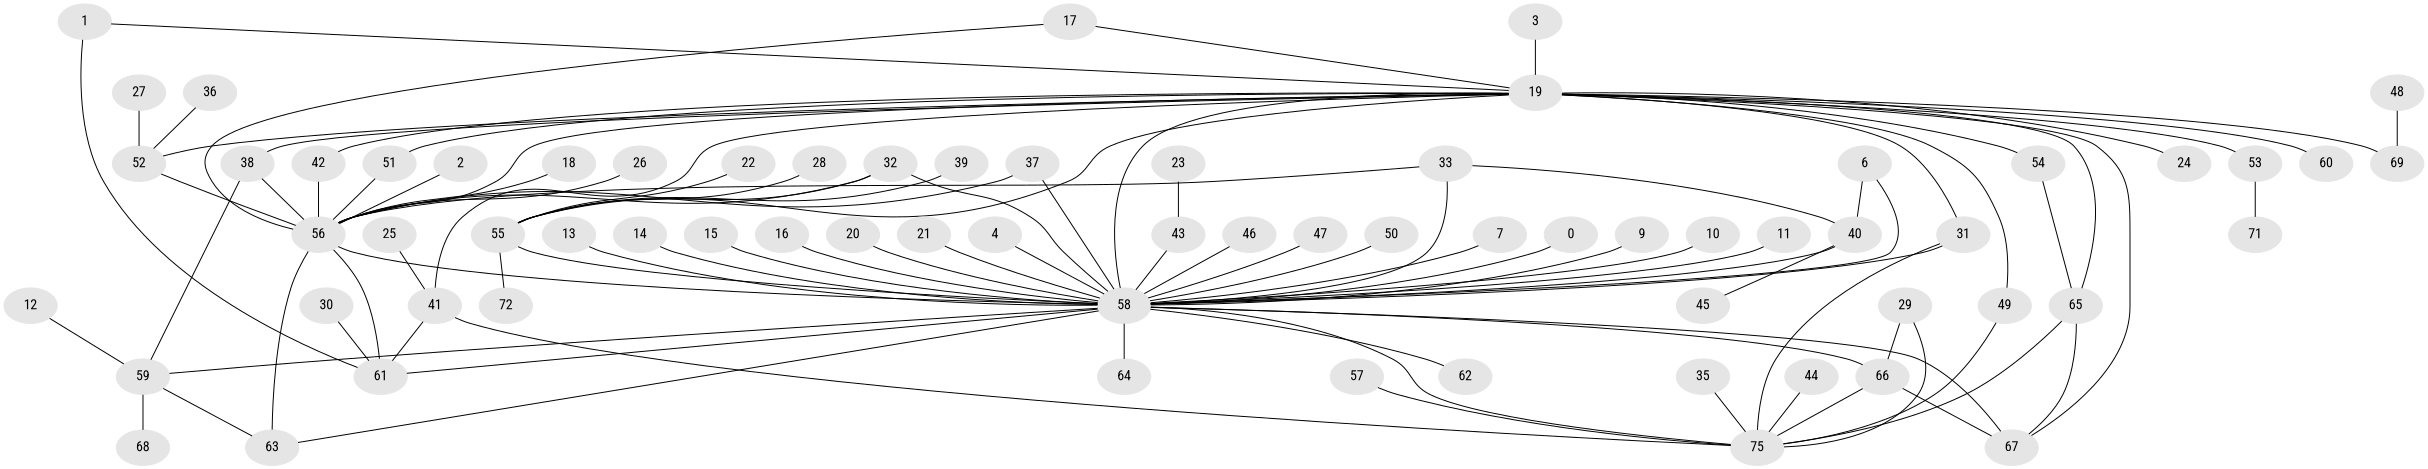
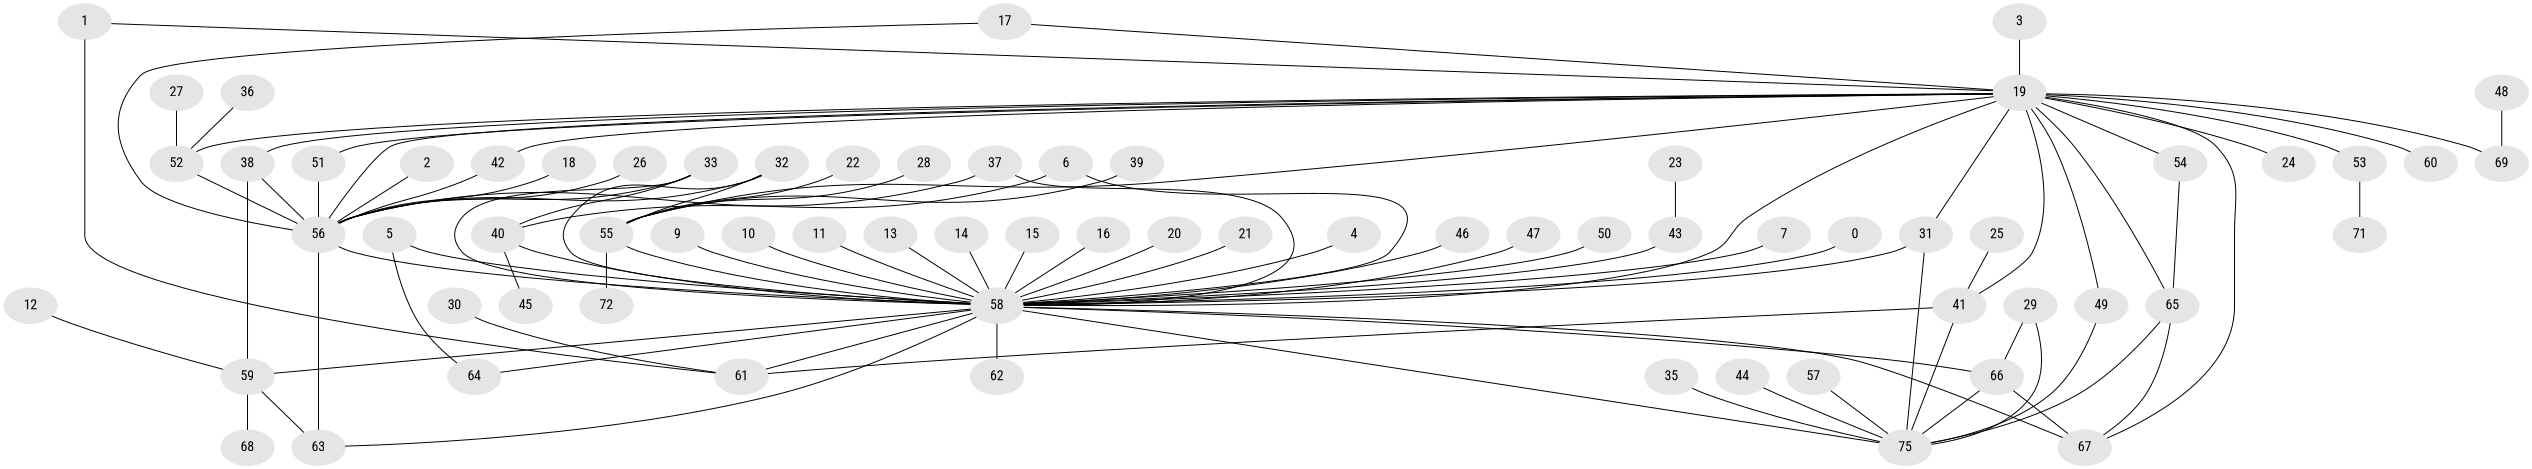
node "5": added
edge "56" -- "61": removed
